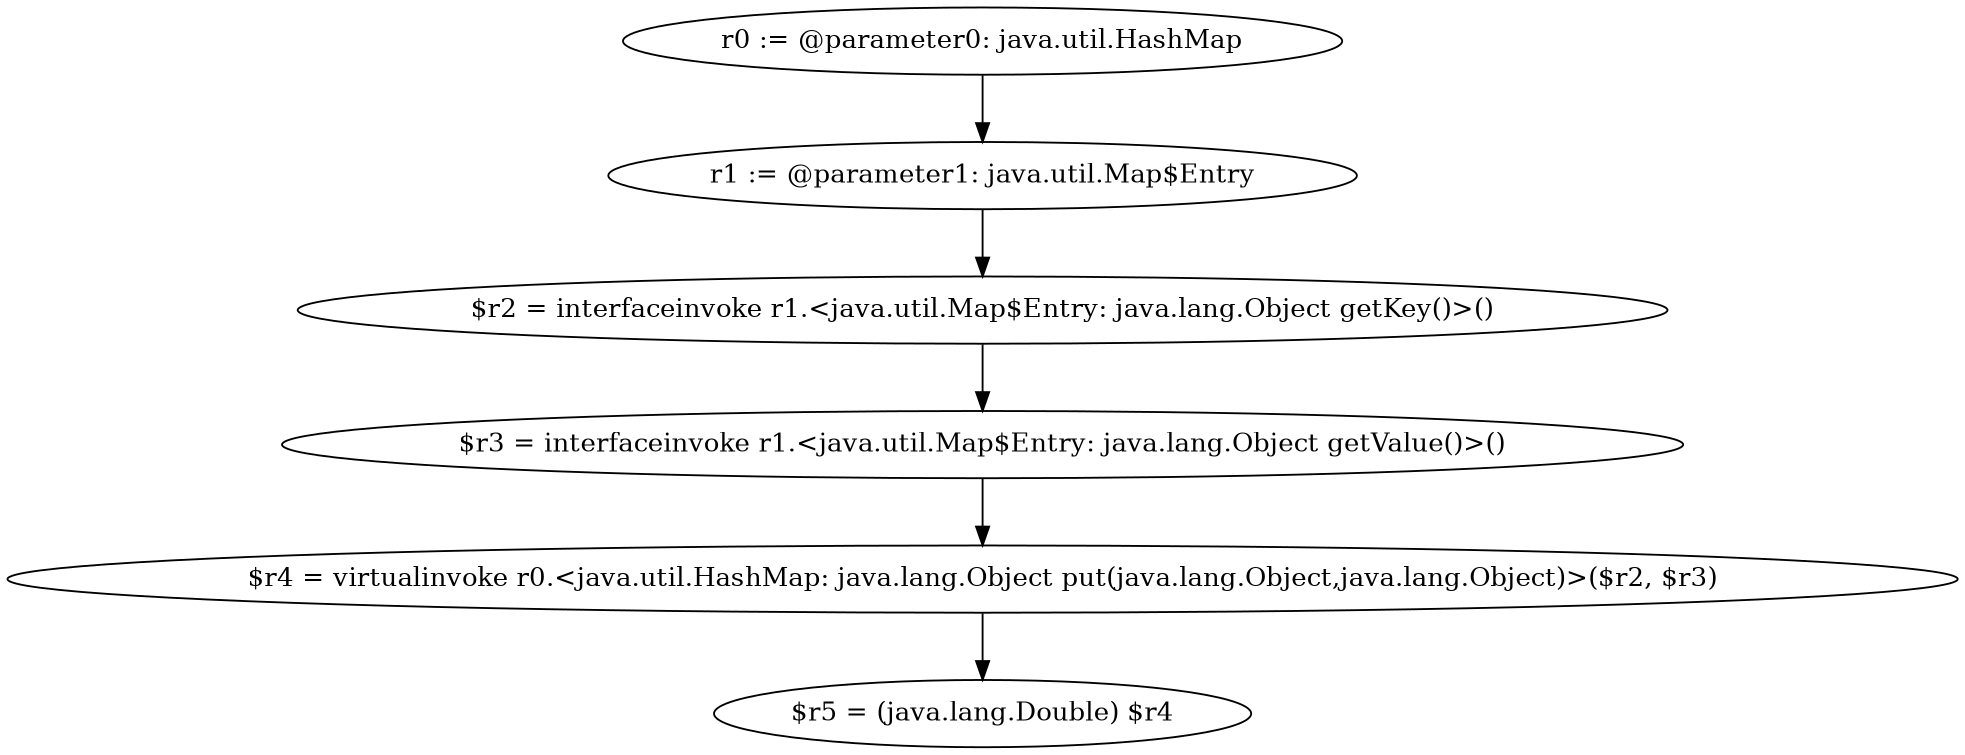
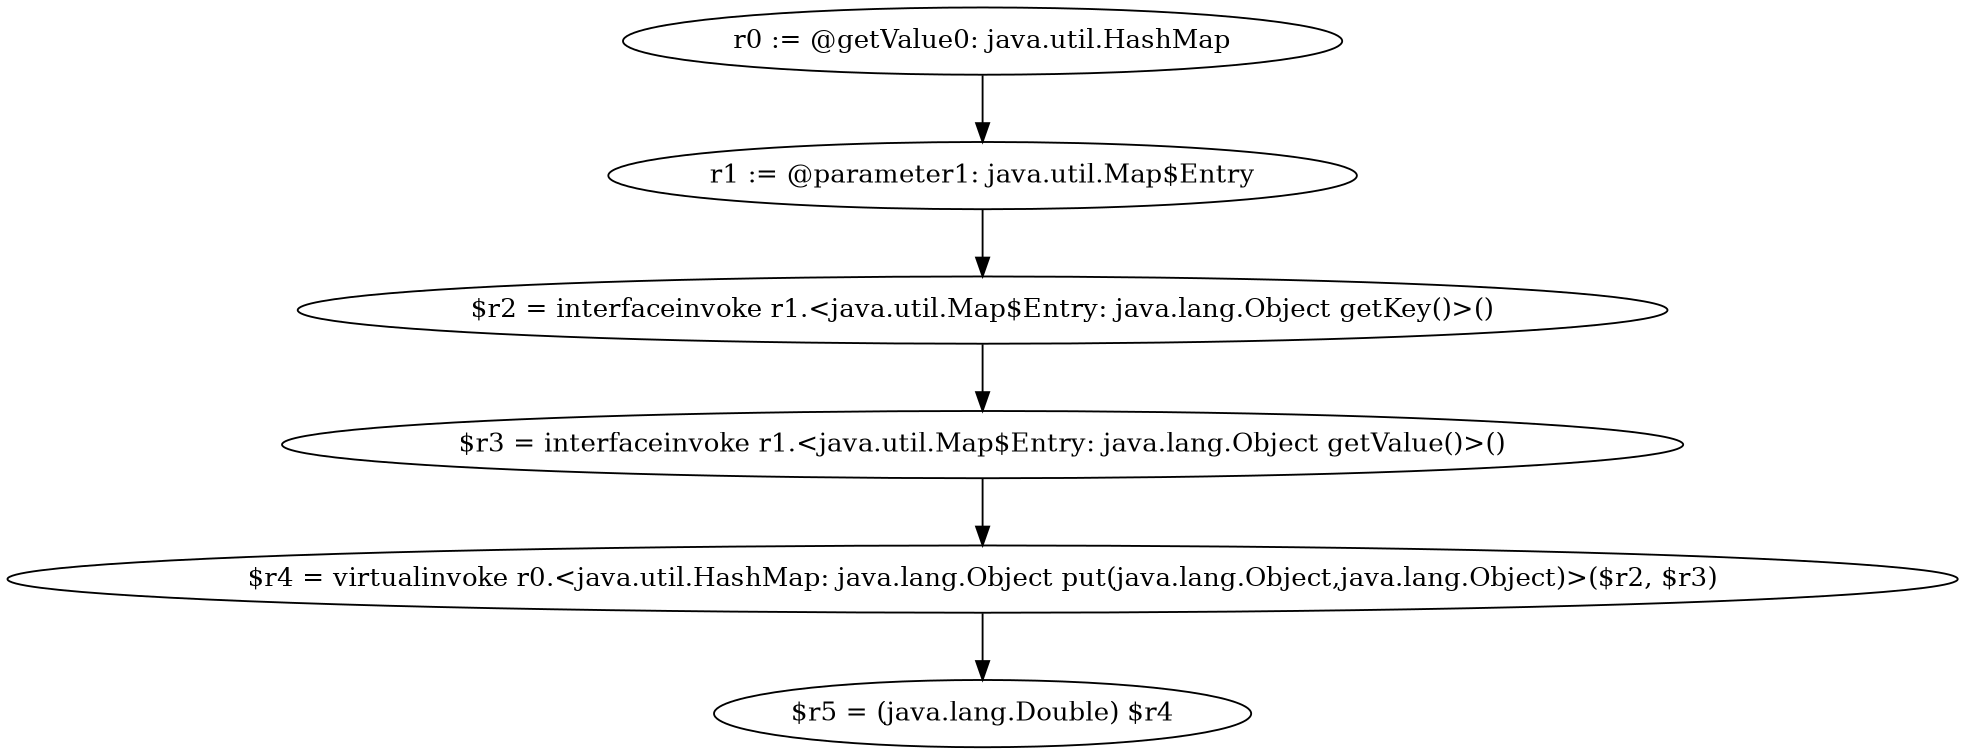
node "r0 := @parameter0: java.util.HashMap": label "r0 := @parameter0: java.util.HashMap" -> "r0 := @getValue0: java.util.HashMap"
